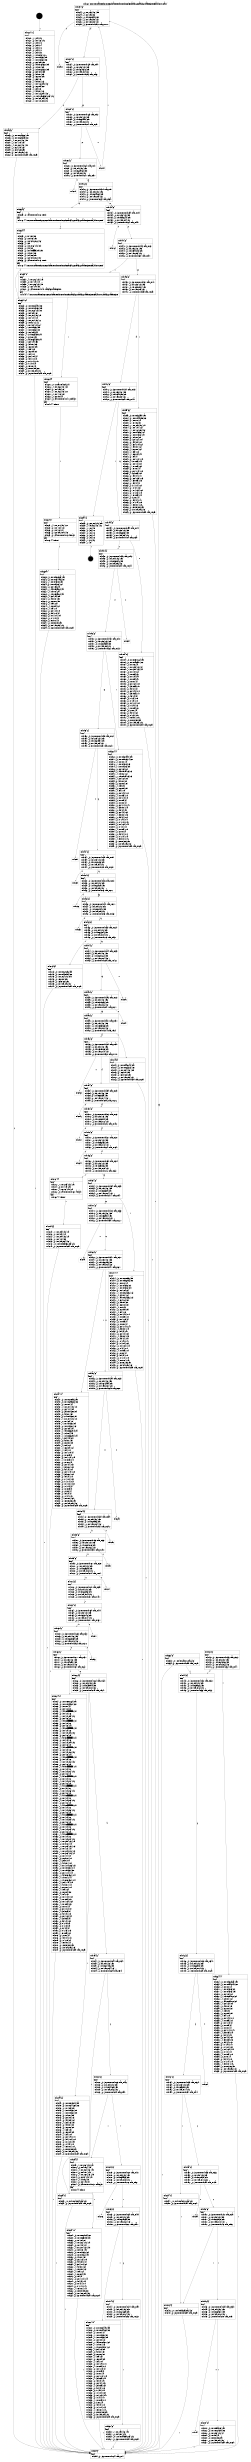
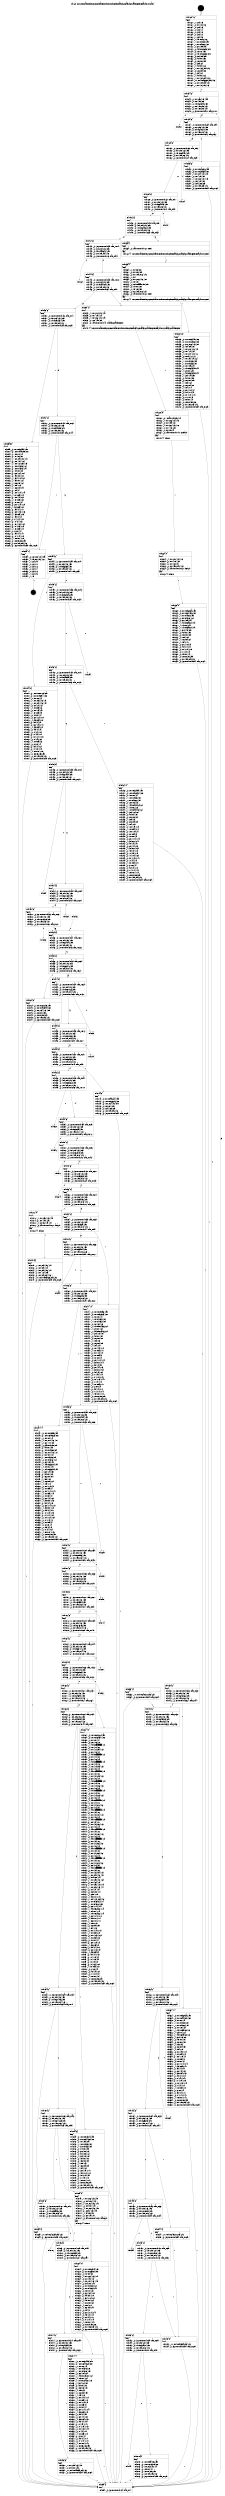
edge "0x402109" -> "0x401894 [32]": now "0x401820 [116]" -> "0x401894 [32]"
edge "0x401a3c [28]" -> "0x402d5c": reversed
